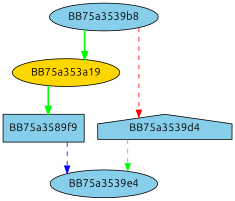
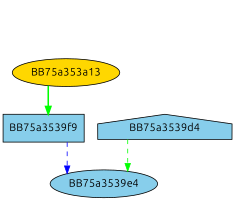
node "BB75a3539b8": removed
node "BB75a353a19": label "BB75a353a19" -> "BB75a353a13"
node "BB75a3589f9": label "BB75a3589f9" -> "BB75a3539f9"
